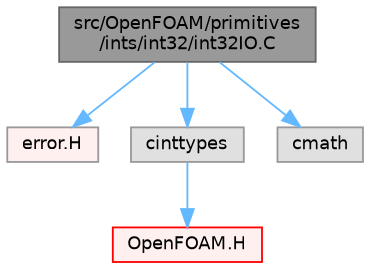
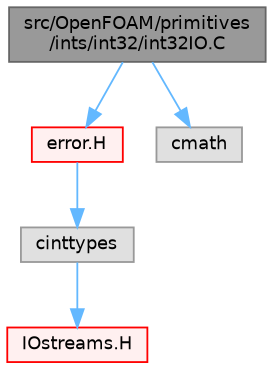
edge "src/OpenFOAM/primitives /ints/int32/int32IO.C" -> "cinttypes": now "error.H" -> "cinttypes"
node "error.H": color grey60 -> red
node "OpenFOAM.H": label "OpenFOAM.H" -> "IOstreams.H"
